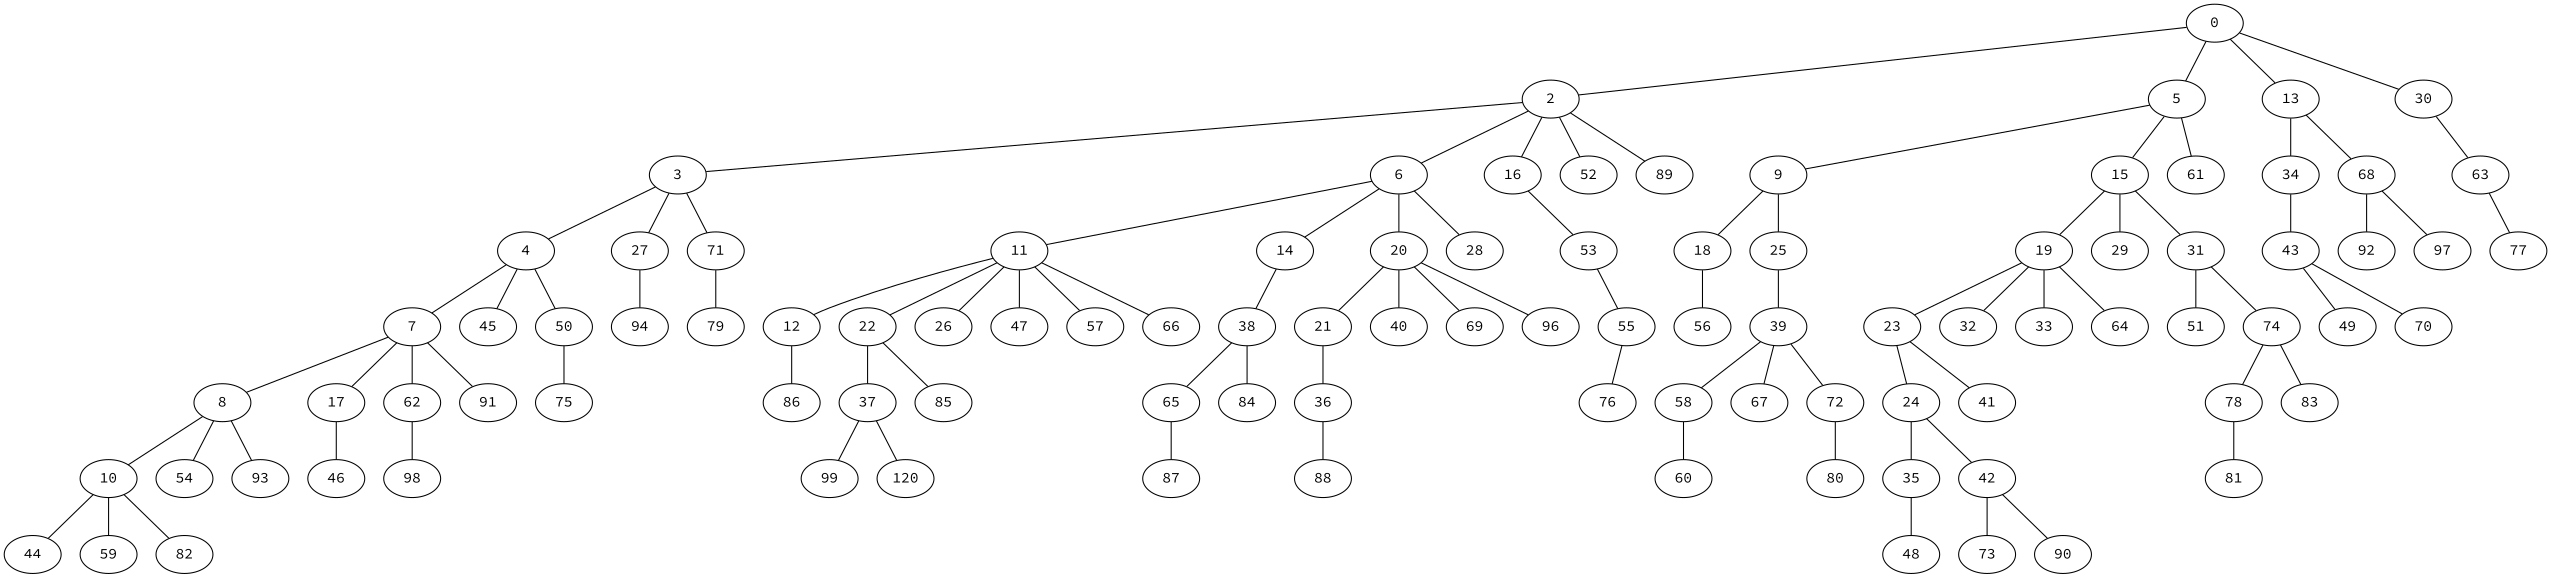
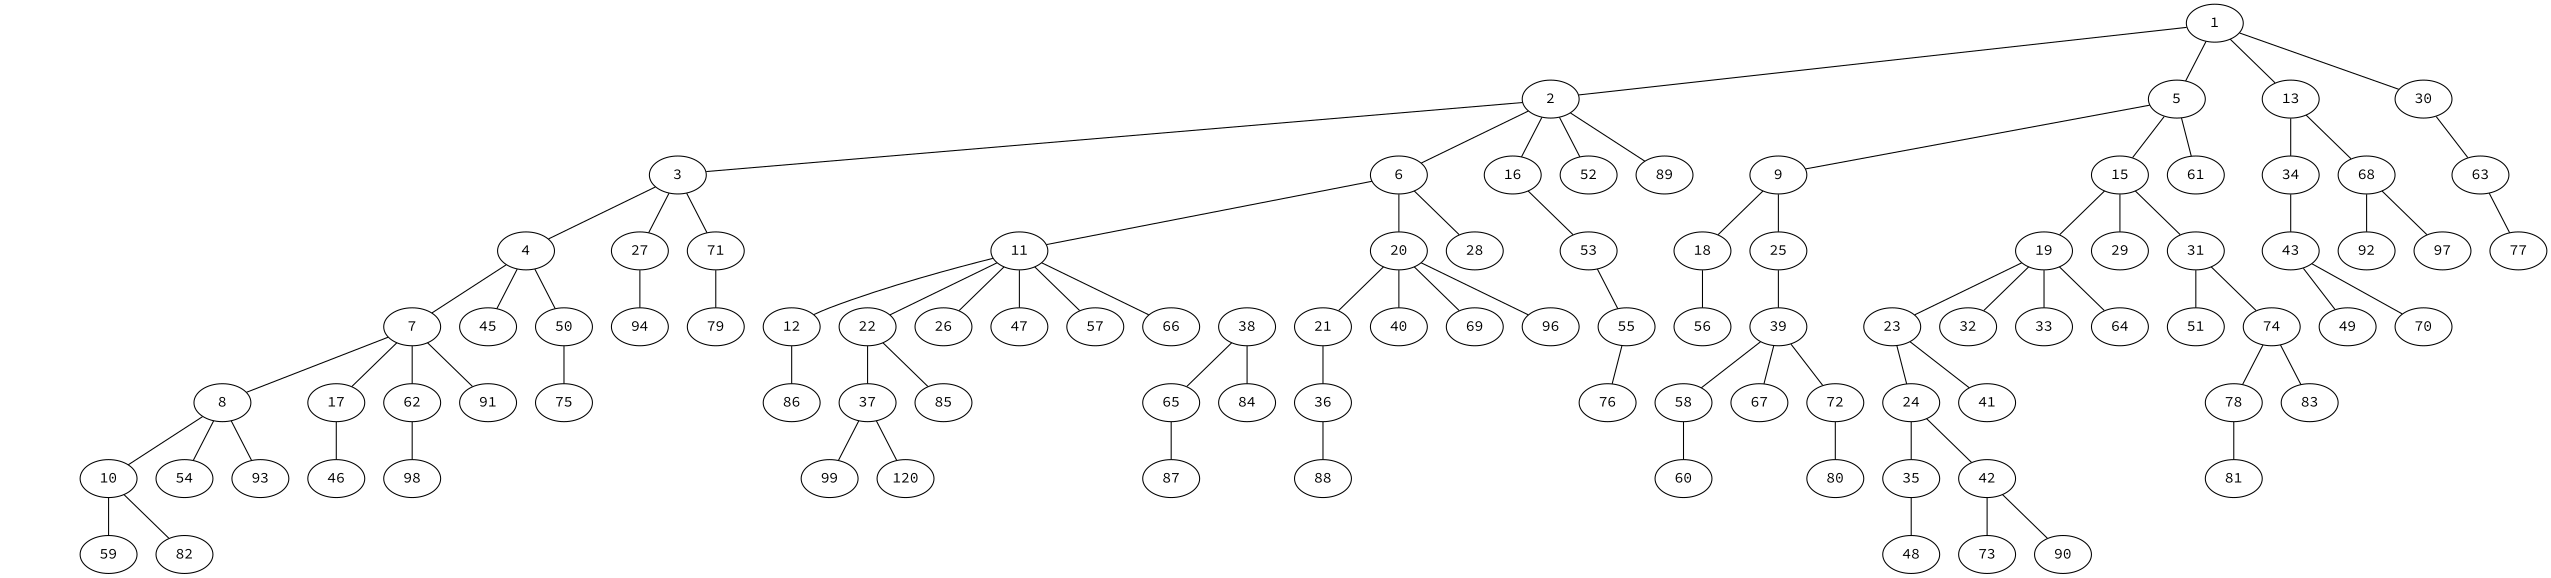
node "0": label "0" -> "1"
node "14": removed
node "44": removed
